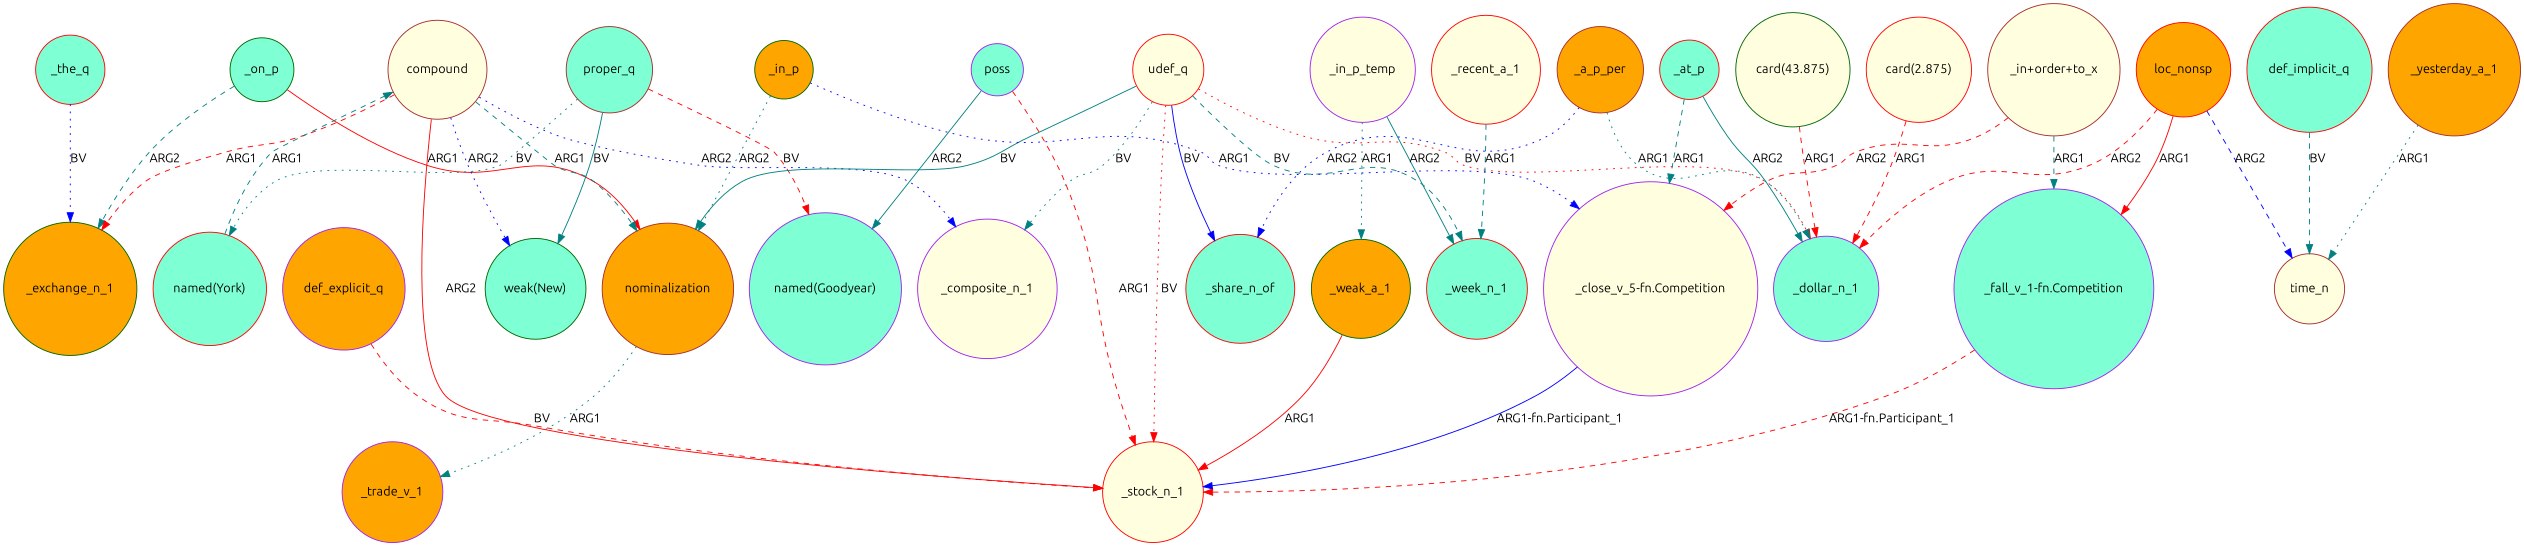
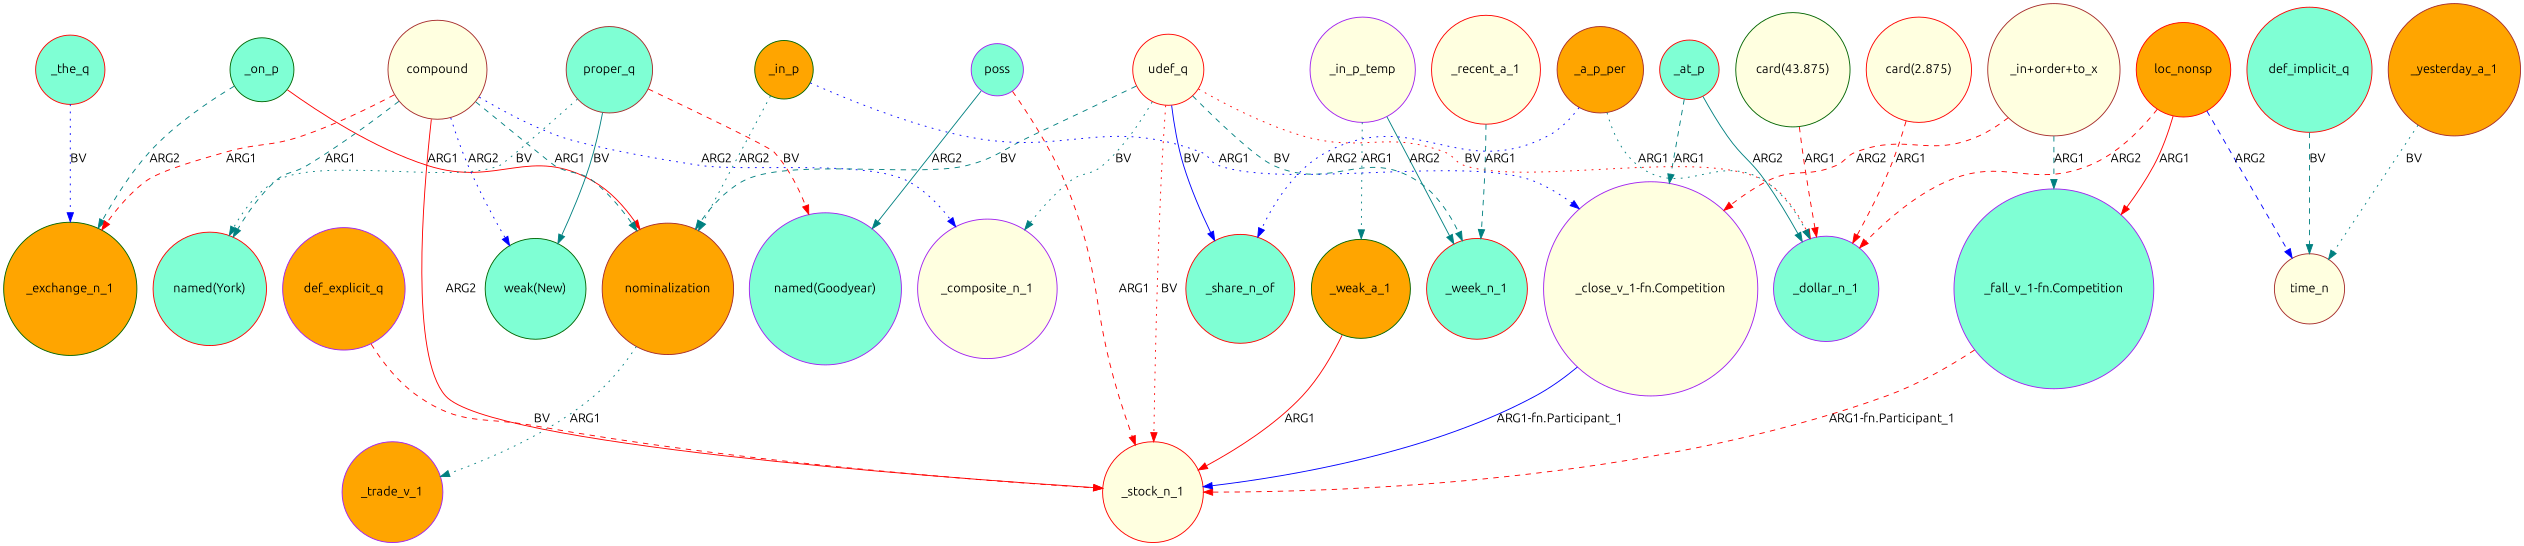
edge "named(York)" -> "compound": reversed
edge "_yesterday_a_1" -> "time_n": label "ARG1" -> "BV"
edge "udef_q" -> "nominalization": style solid -> dashed
node "_close_v_5-fn.Competition": label "_close_v_5-fn.Competition" -> "_close_v_1-fn.Competition"
